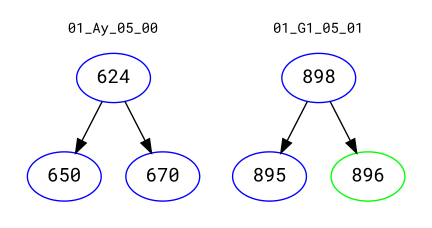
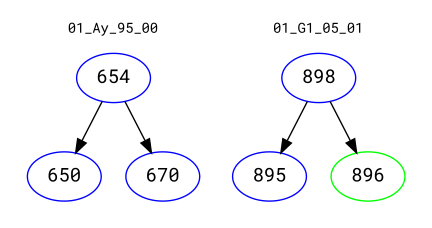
cluster "01_Ay_05_00": label "01_Ay_05_00" -> "01_Ay_95_00"
node "624": label "624" -> "654"
